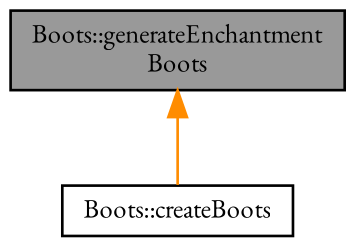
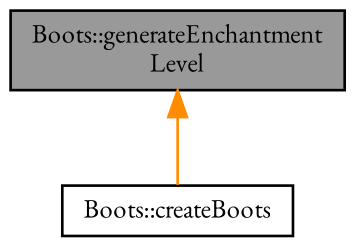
node "Boots::generateEnchantment Boots": label "Boots::generateEnchantment Boots" -> "Boots::generateEnchantment Level"
